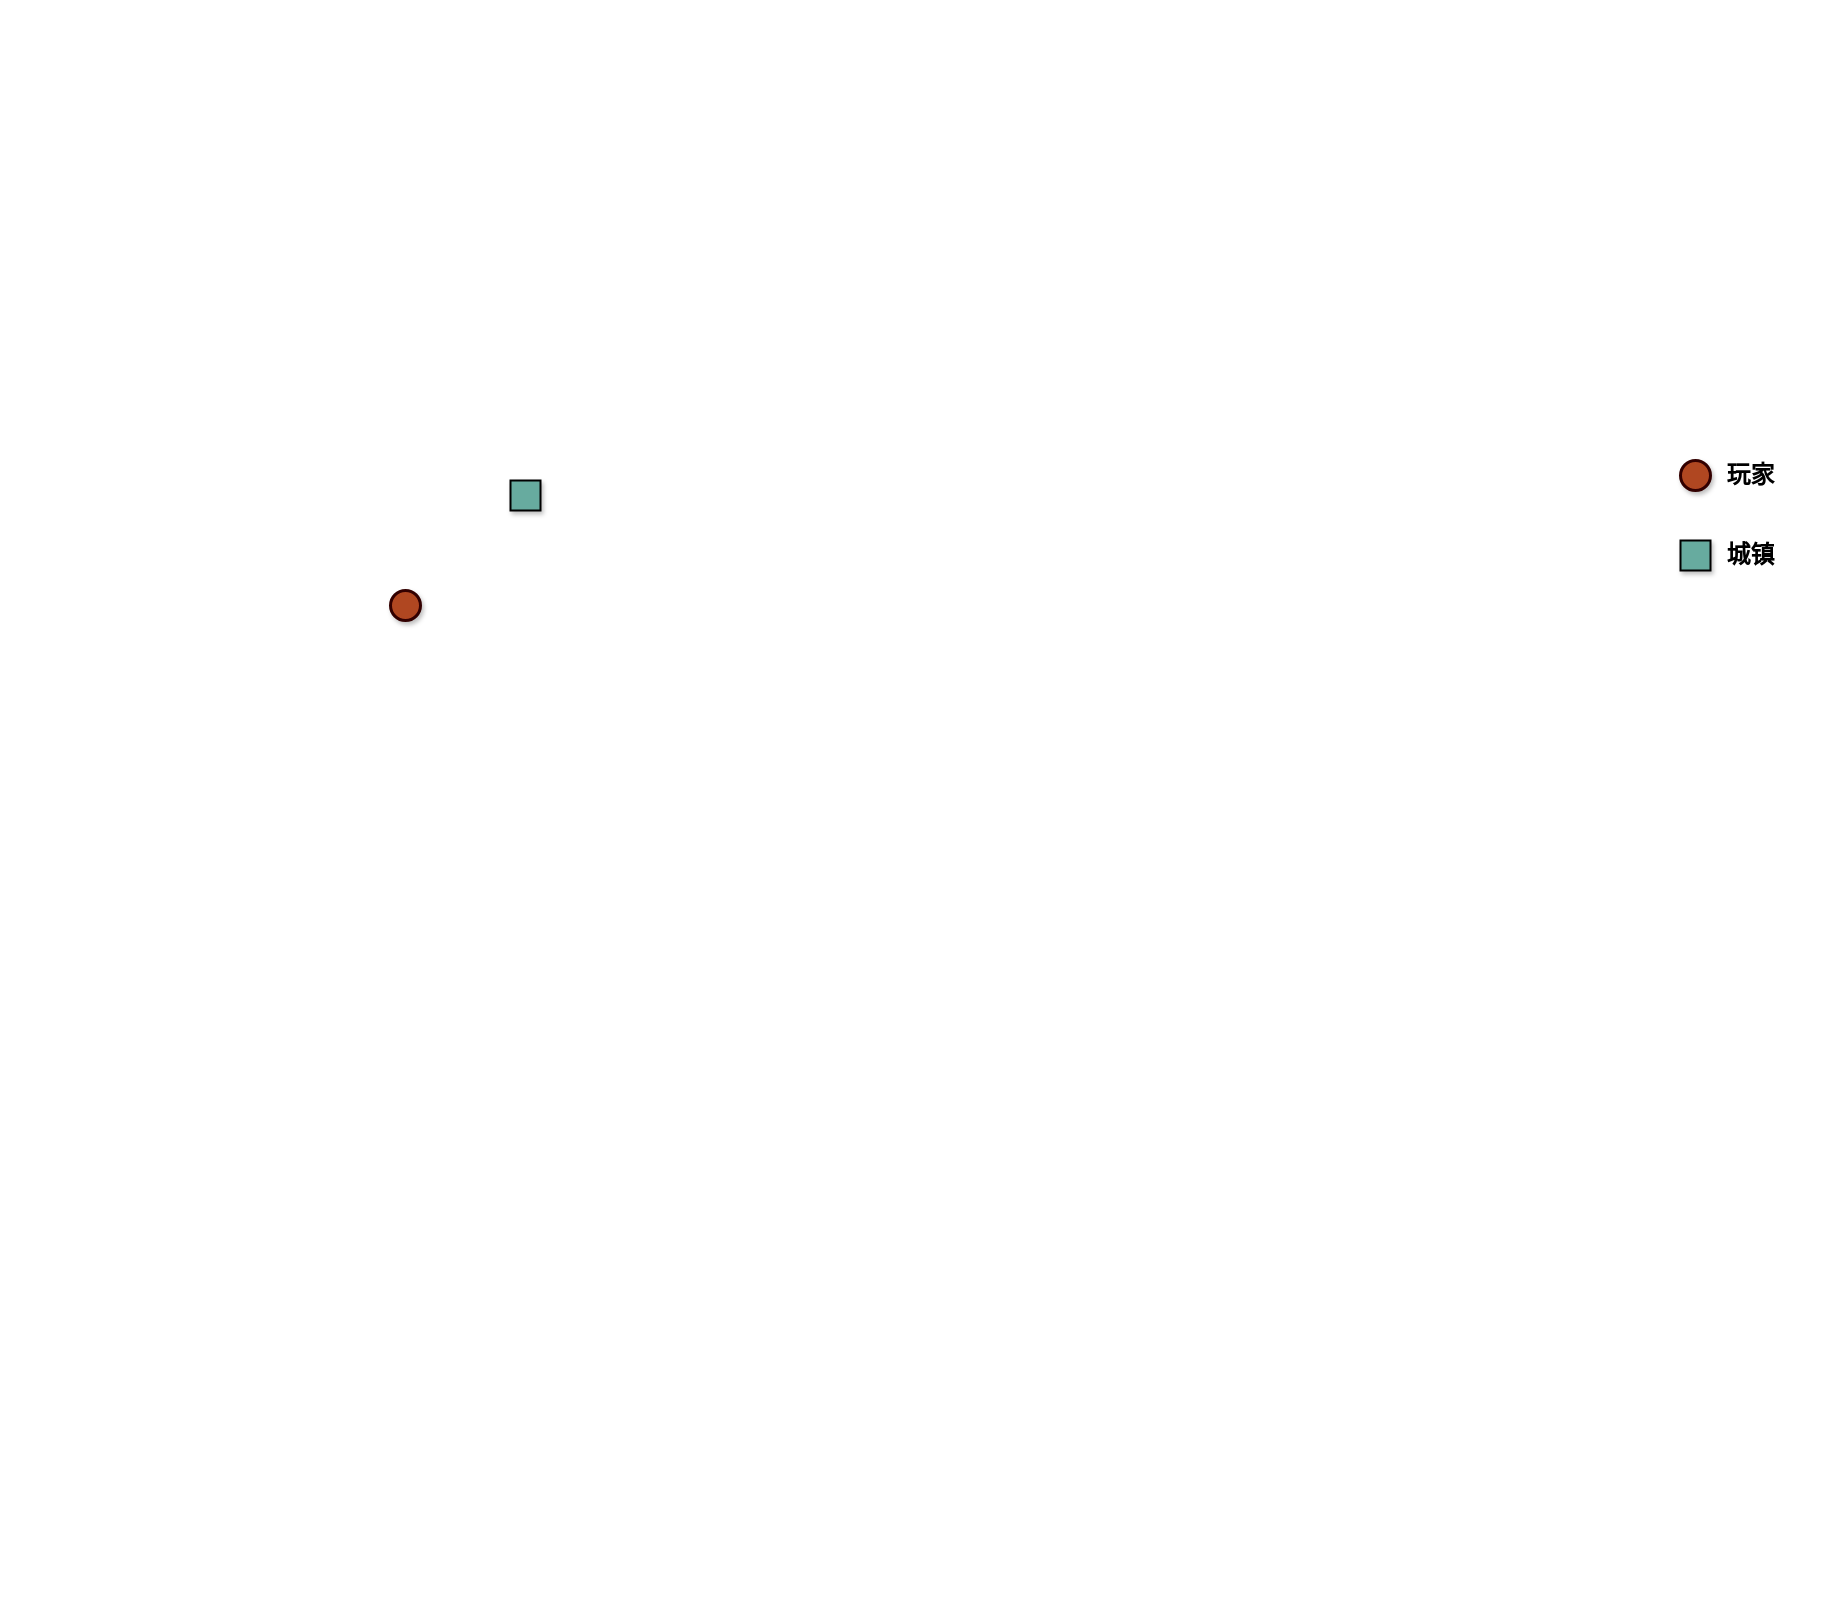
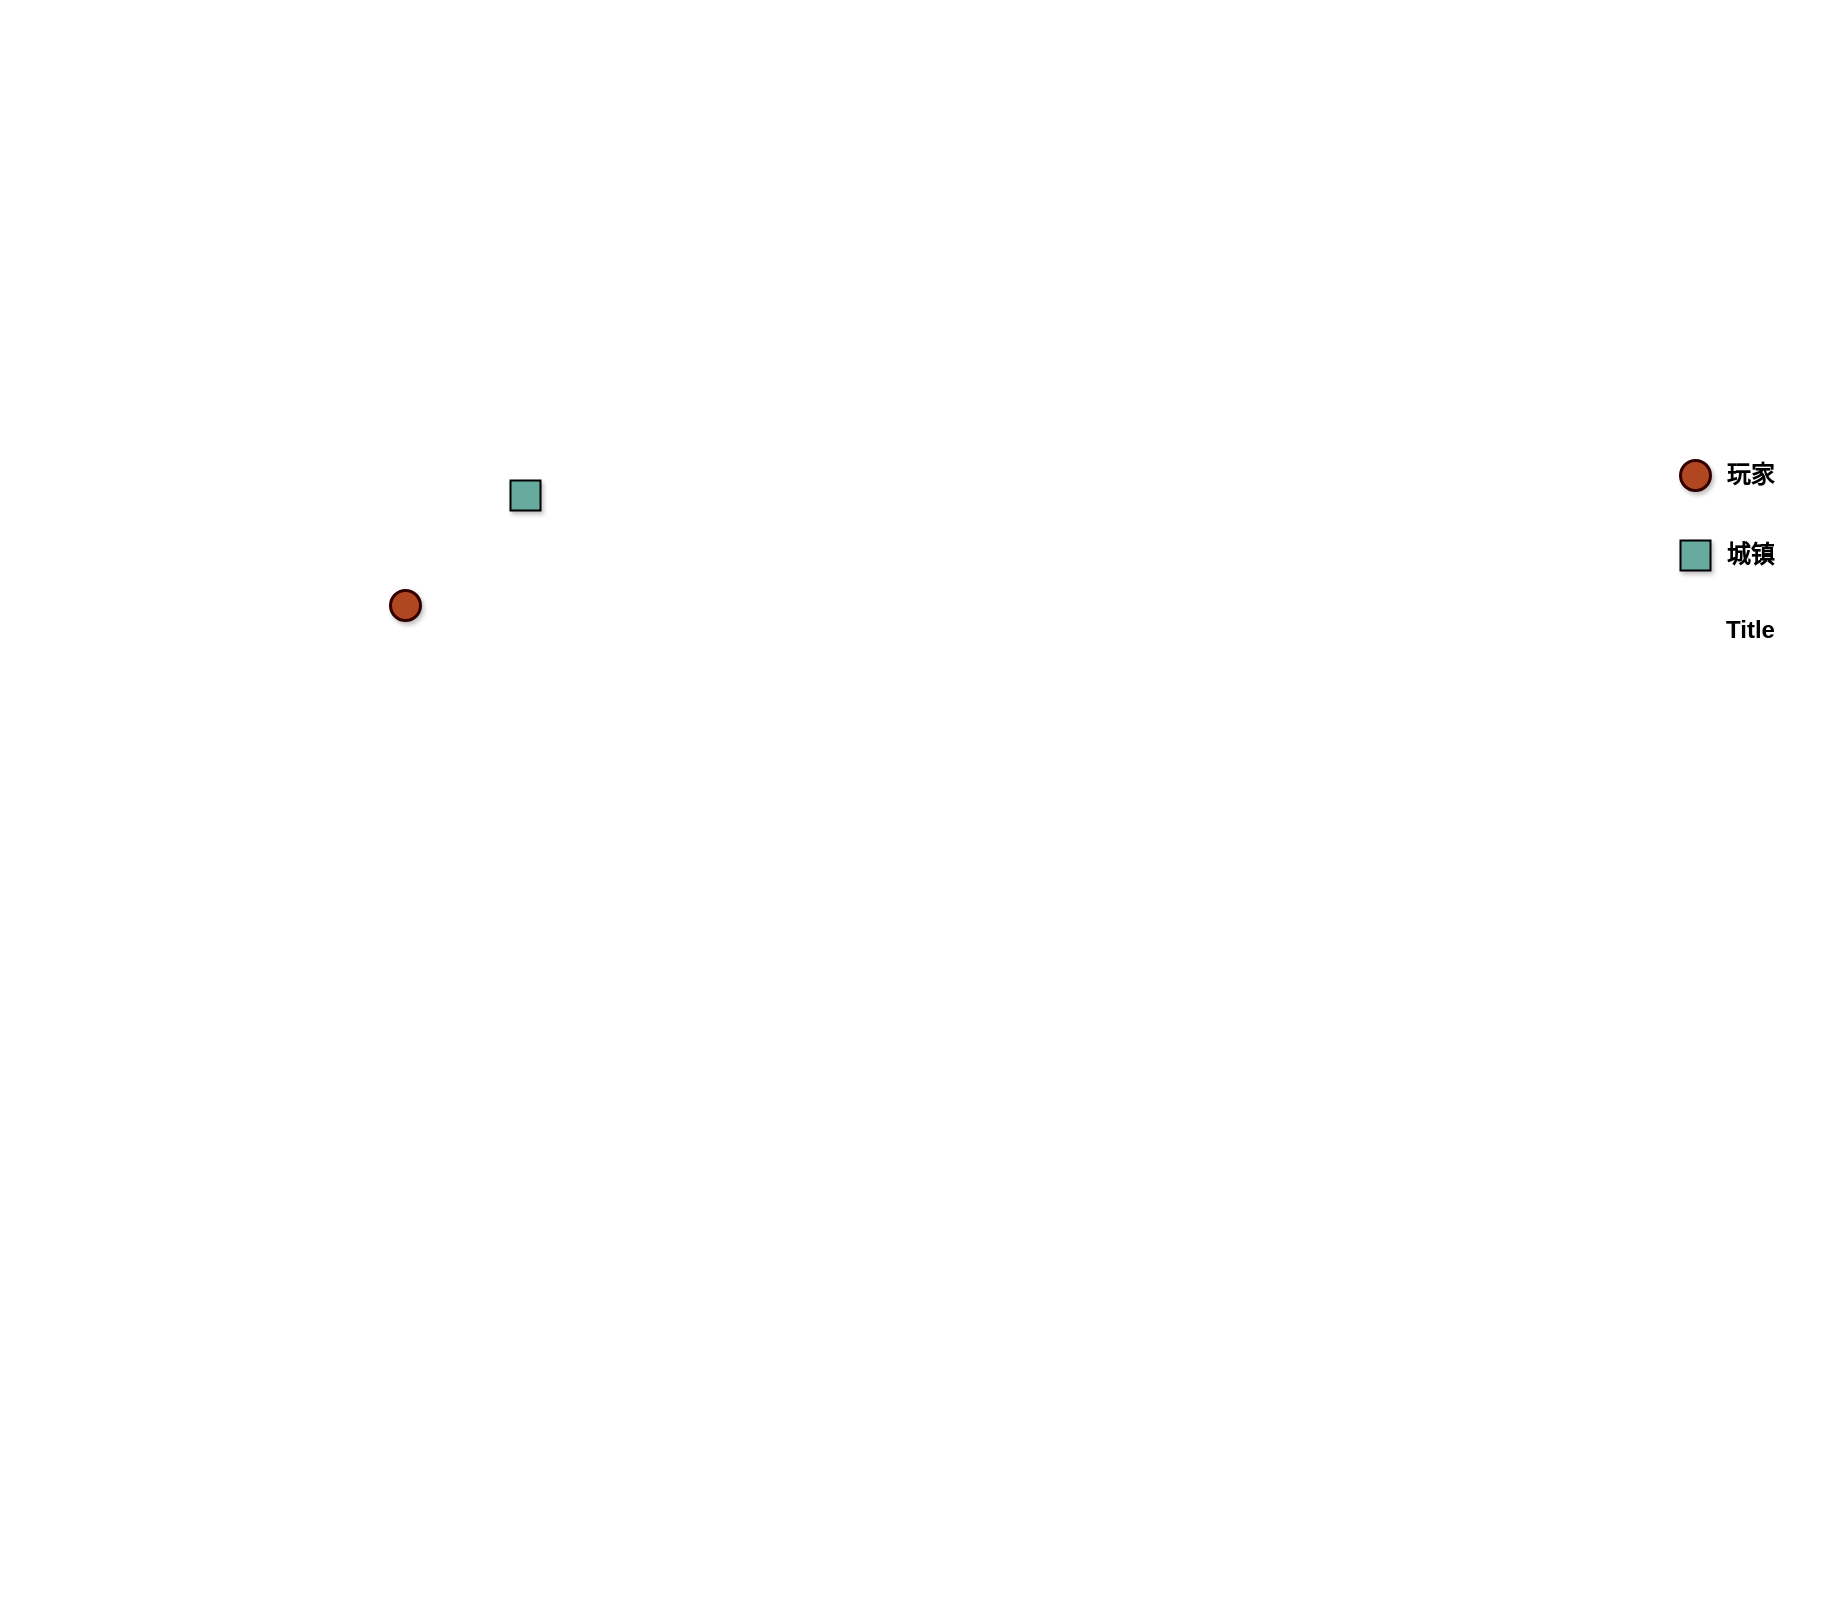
node "Title": added
